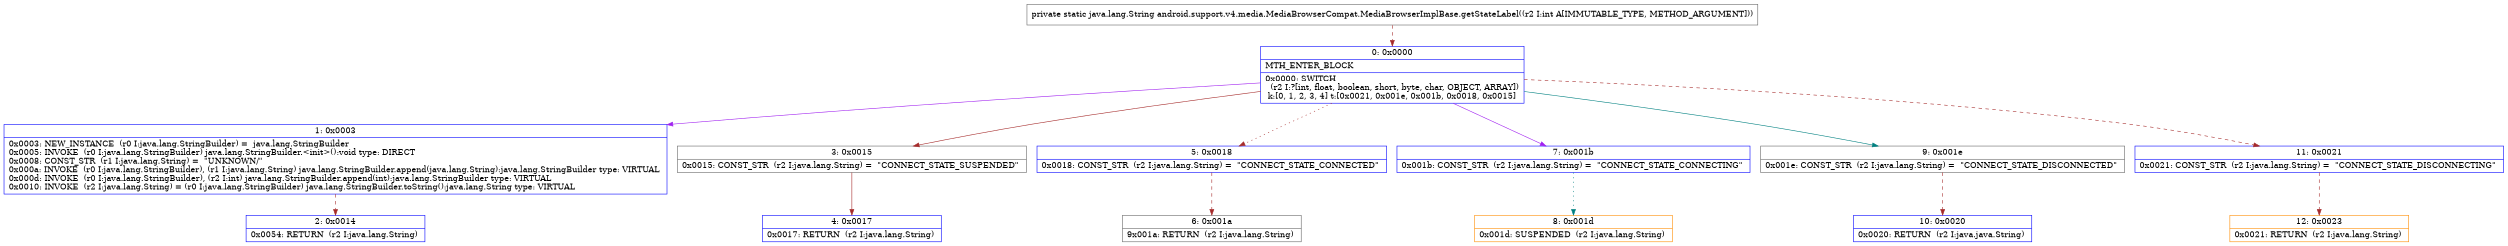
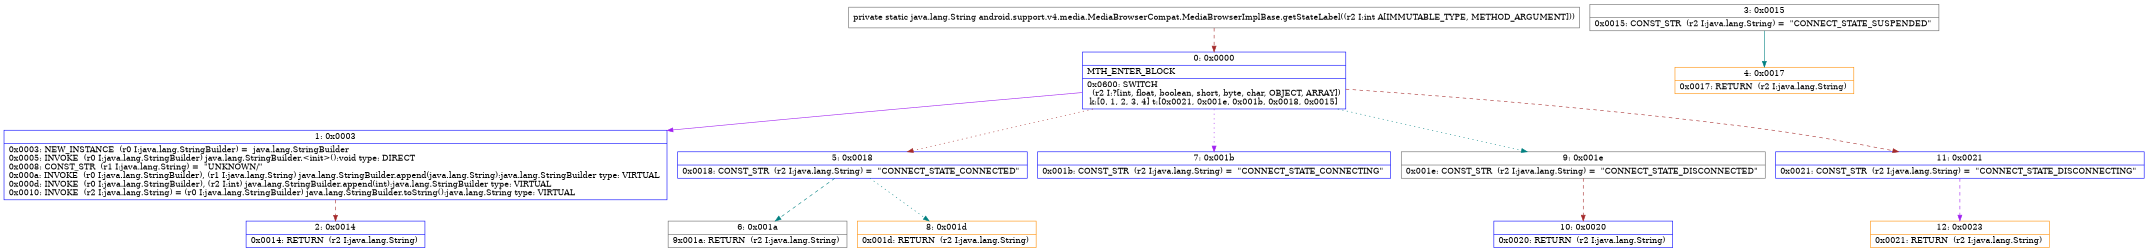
node "0: 0x0000": text "0x0000: SWITCH" -> "0x0600: SWITCH"
edge "0: 0x0000" -> "3: 0x0015": removed
edge "0: 0x0000" -> "9: 0x001e": style solid -> dotted
edge "0: 0x0000" -> "7: 0x001b": style solid -> dotted
edge "3: 0x0015" -> "4: 0x0017": color brown -> teal
edge "5: 0x0018" -> "6: 0x001a": color brown -> teal
edge "7: 0x001b" -> "8: 0x001d": now "5: 0x0018" -> "8: 0x001d"
edge "11: 0x0021" -> "12: 0x0023": color brown -> purple
node "4: 0x0017": color blue -> darkorange
node "2: 0x0014": text "0x0054: RETURN  (r2 I:java.lang.String)" -> "0x0014: RETURN  (r2 I:java.lang.String)"
node "8: 0x001d": text "0x001d: SUSPENDED  (r2 I:java.lang.String)" -> "0x001d: RETURN  (r2 I:java.lang.String)"
node "10: 0x0020": text "0x0020: RETURN  (r2 I:java.java.String)" -> "0x0020: RETURN  (r2 I:java.lang.String)"
